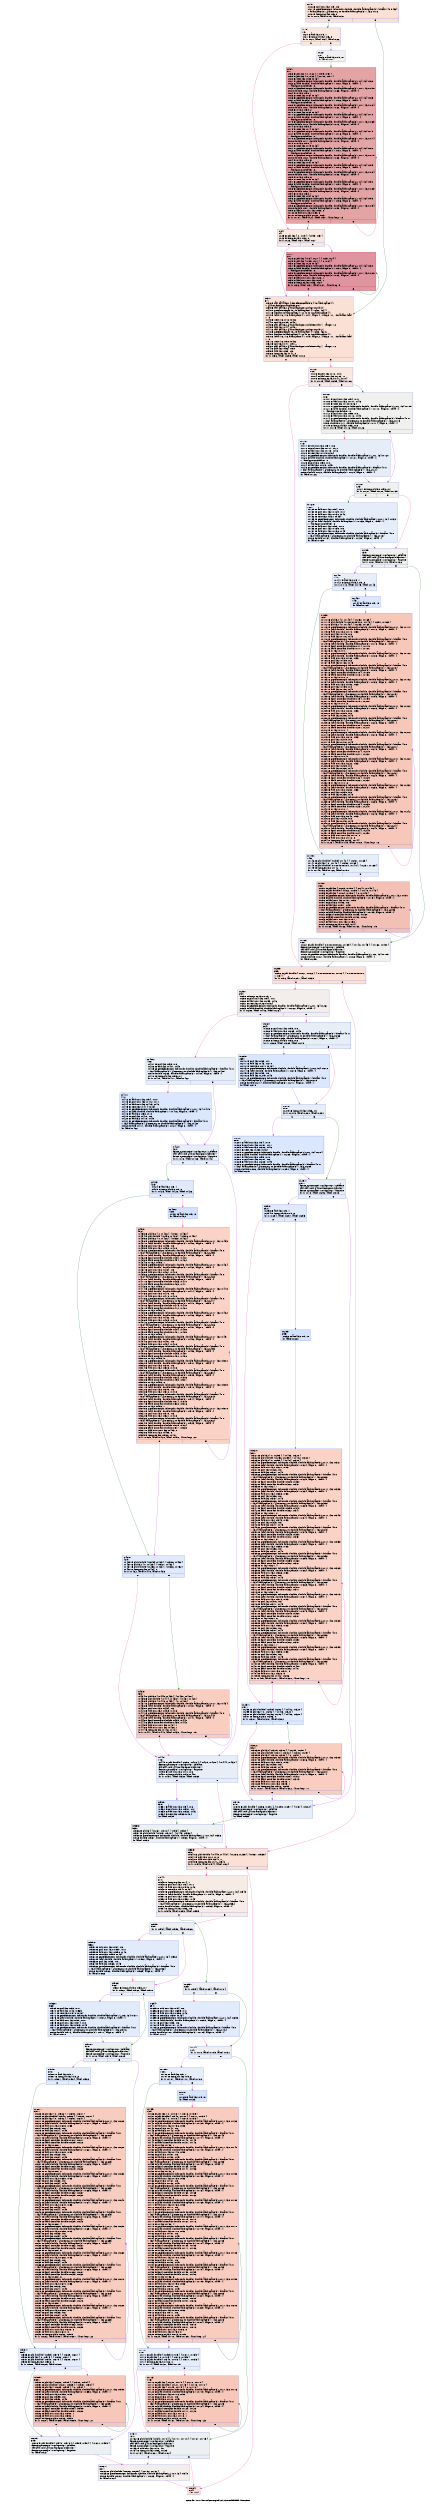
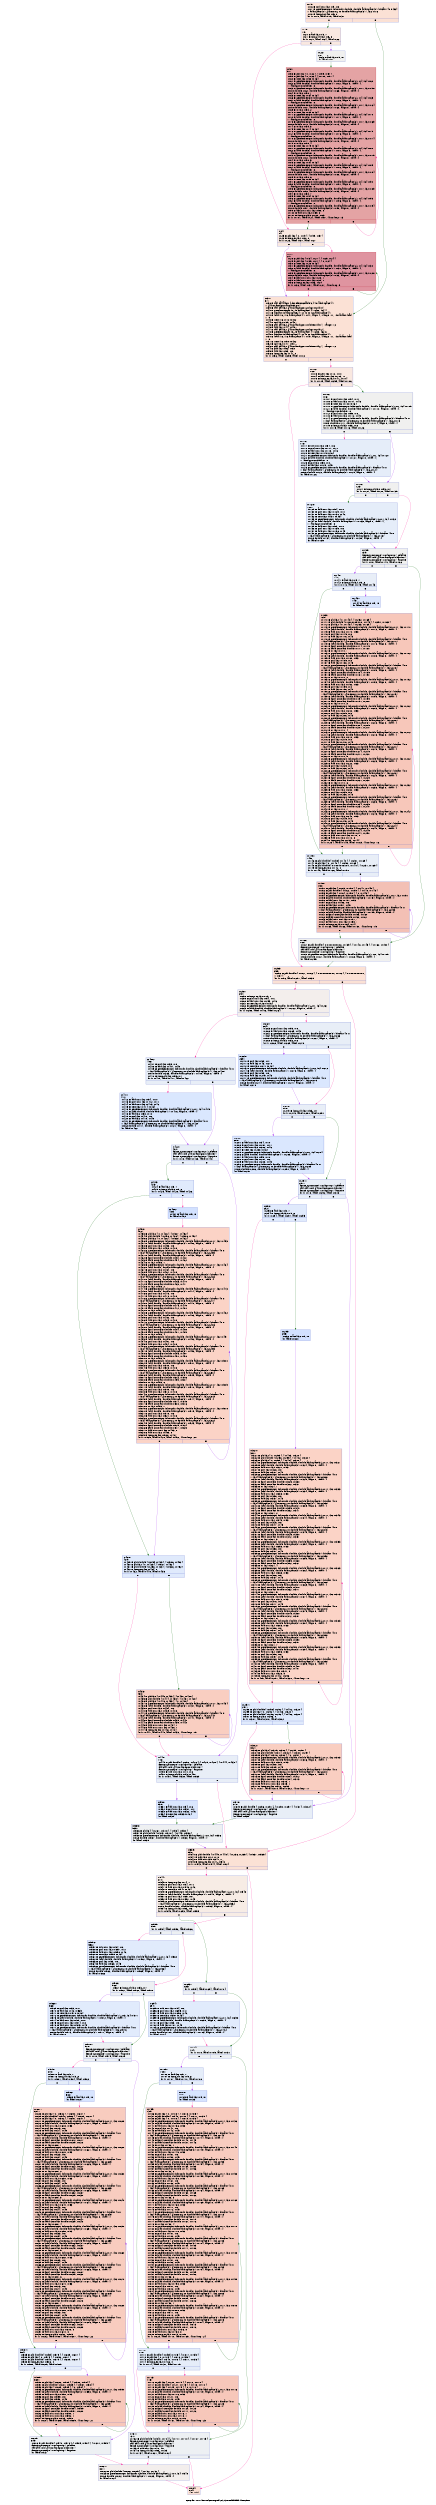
node "%582:": added
